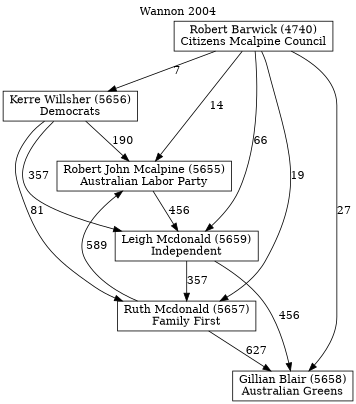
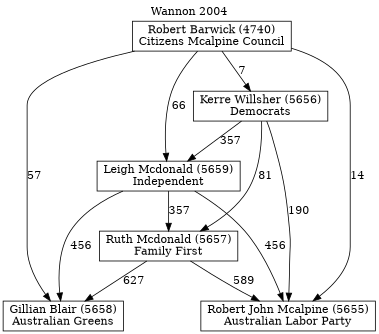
edge "Robert Barwick (4740) Citizens Mcalpine Council" -> "Ruth Mcdonald (5657) Family First": removed, label "19"
edge "Robert John Mcalpine (5655) Australian Labor Party" -> "Leigh Mcdonald (5659) Independent": reversed
edge "Robert Barwick (4740) Citizens Mcalpine Council" -> "Gillian Blair (5658) Australian Greens": label "27" -> "57"
